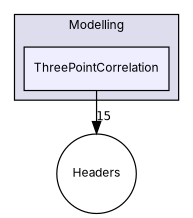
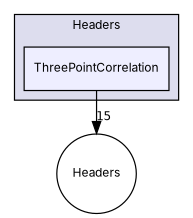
cluster "Modelling": label "Modelling" -> "Headers"
